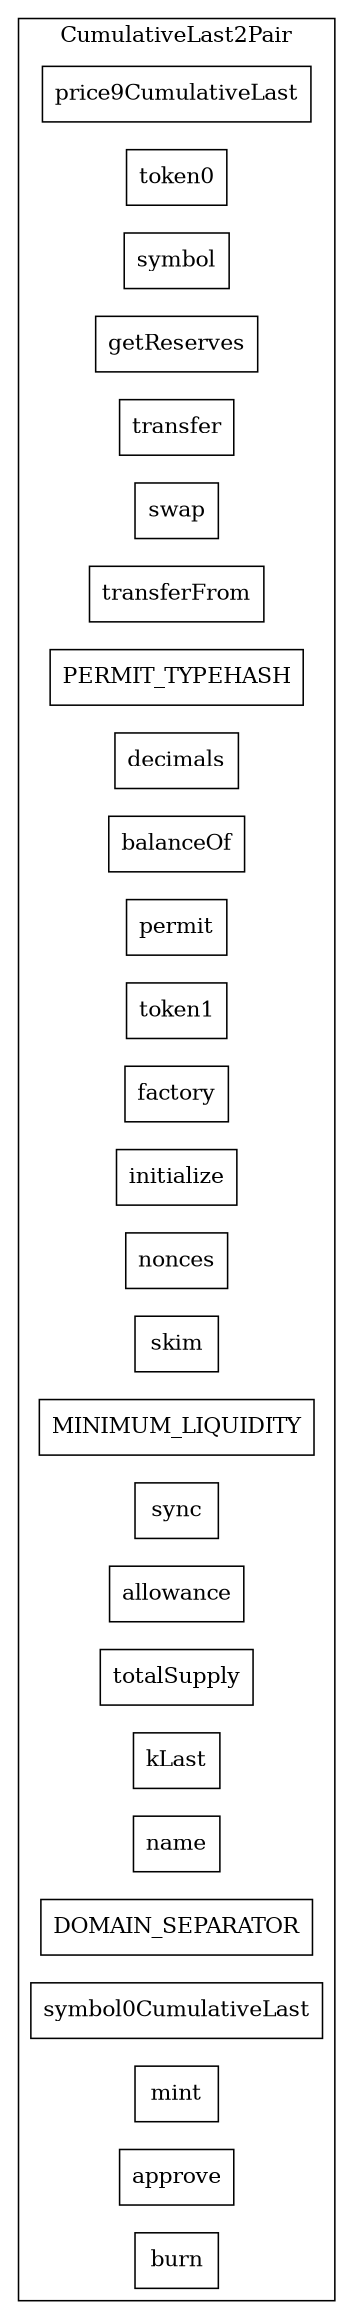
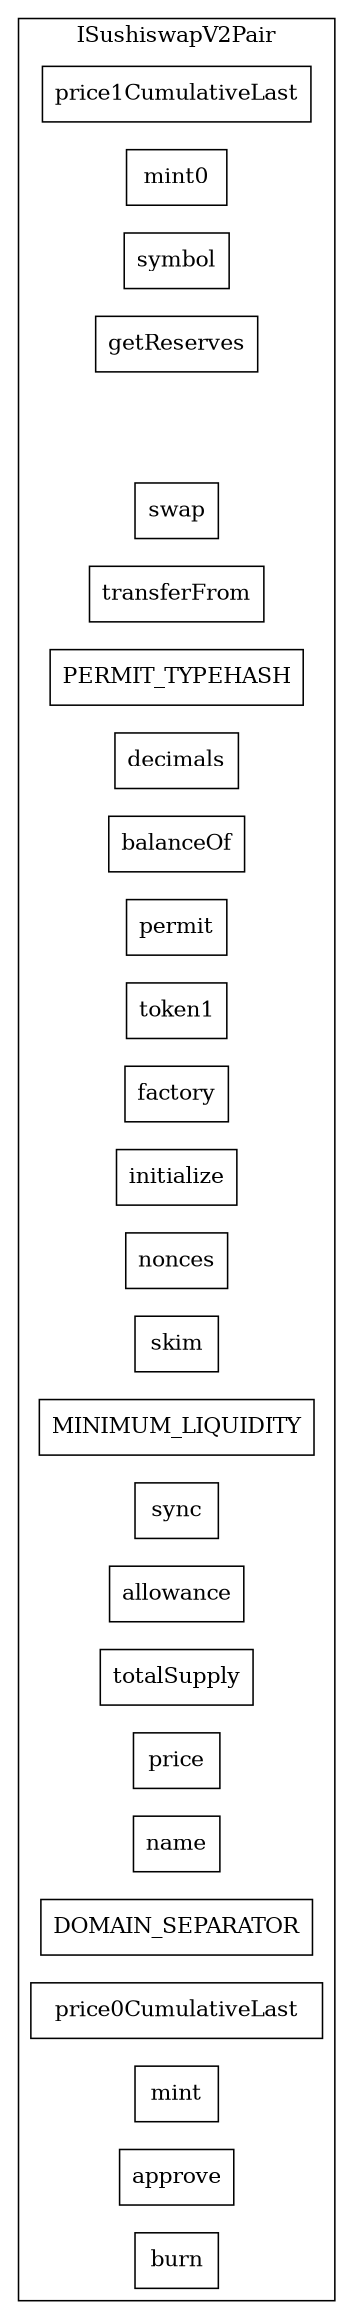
cluster "CumulativeLast2Pair": label "CumulativeLast2Pair" -> "ISushiswapV2Pair"
node "price9CumulativeLast": label "price9CumulativeLast" -> "price1CumulativeLast"
node "token0": label "token0" -> "mint0"
node "transfer": removed
node "kLast": label "kLast" -> "price"
node "symbol0CumulativeLast": label "symbol0CumulativeLast" -> "price0CumulativeLast"
